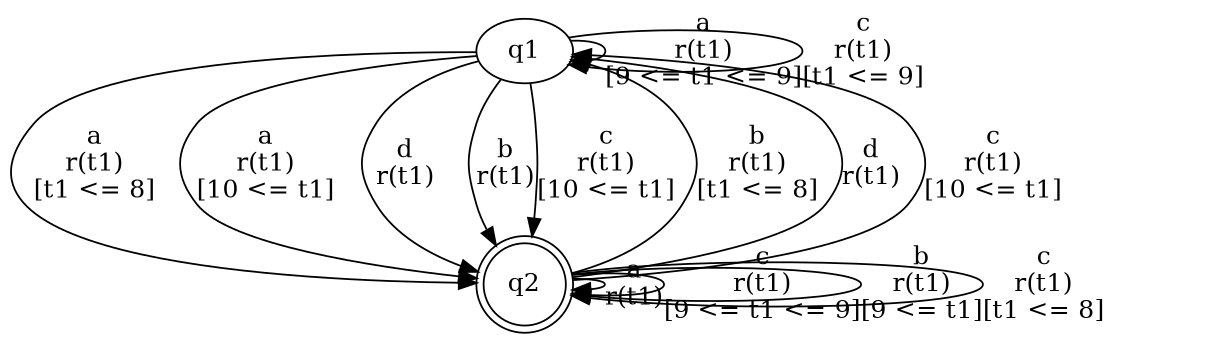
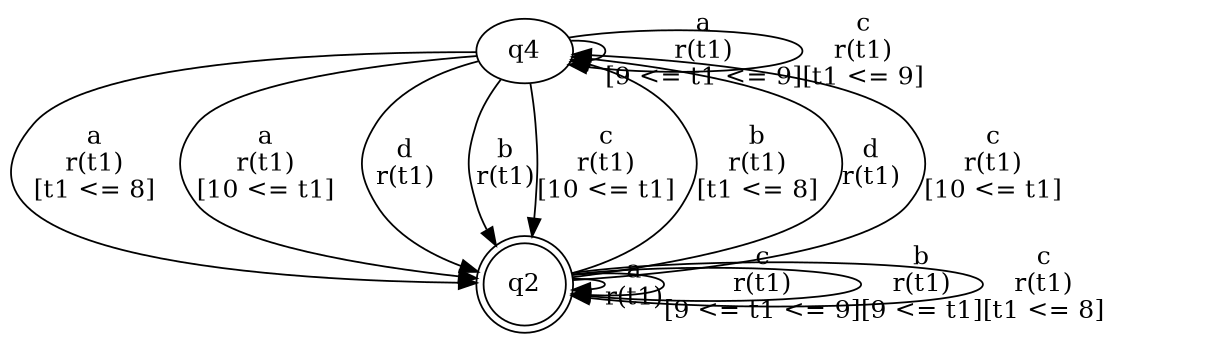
node "q1": label "q1" -> "q4"
